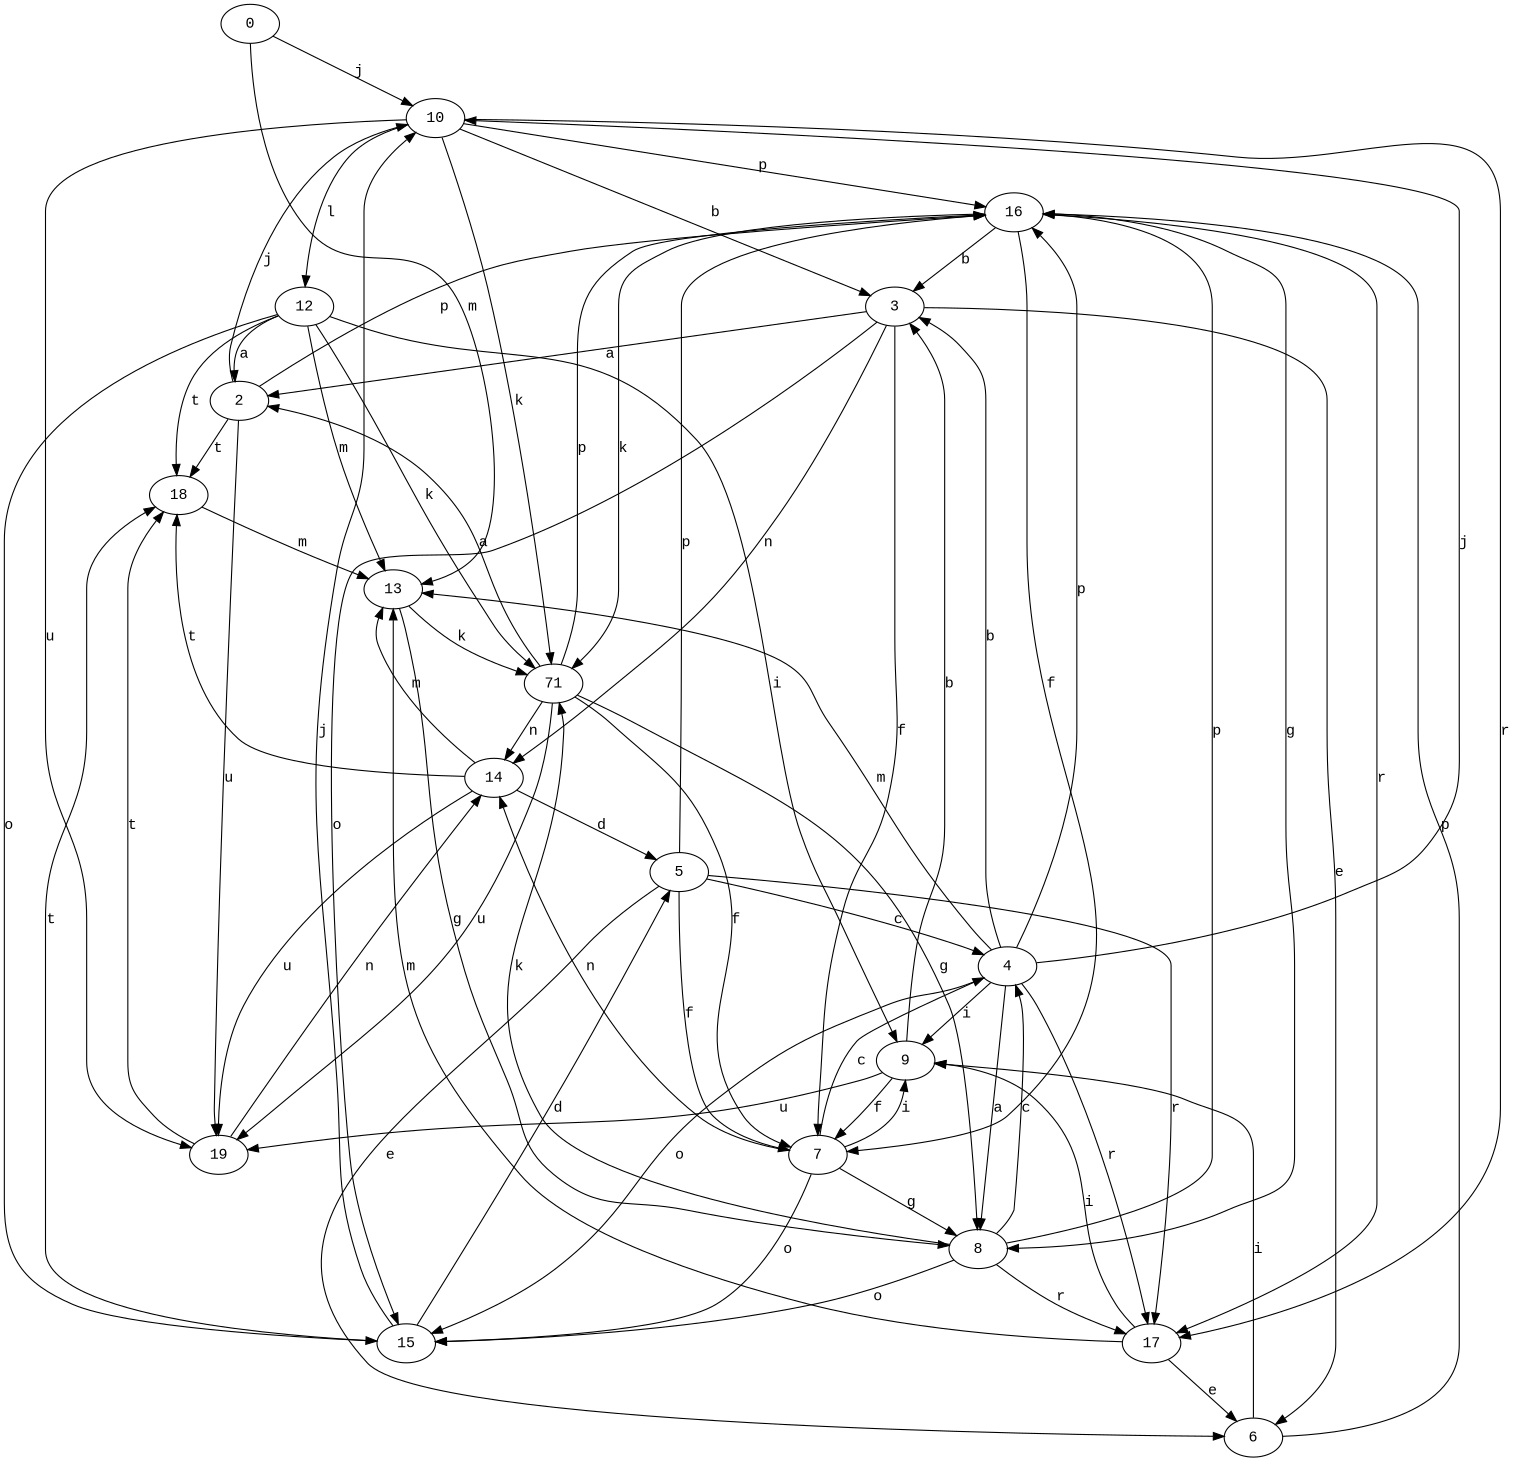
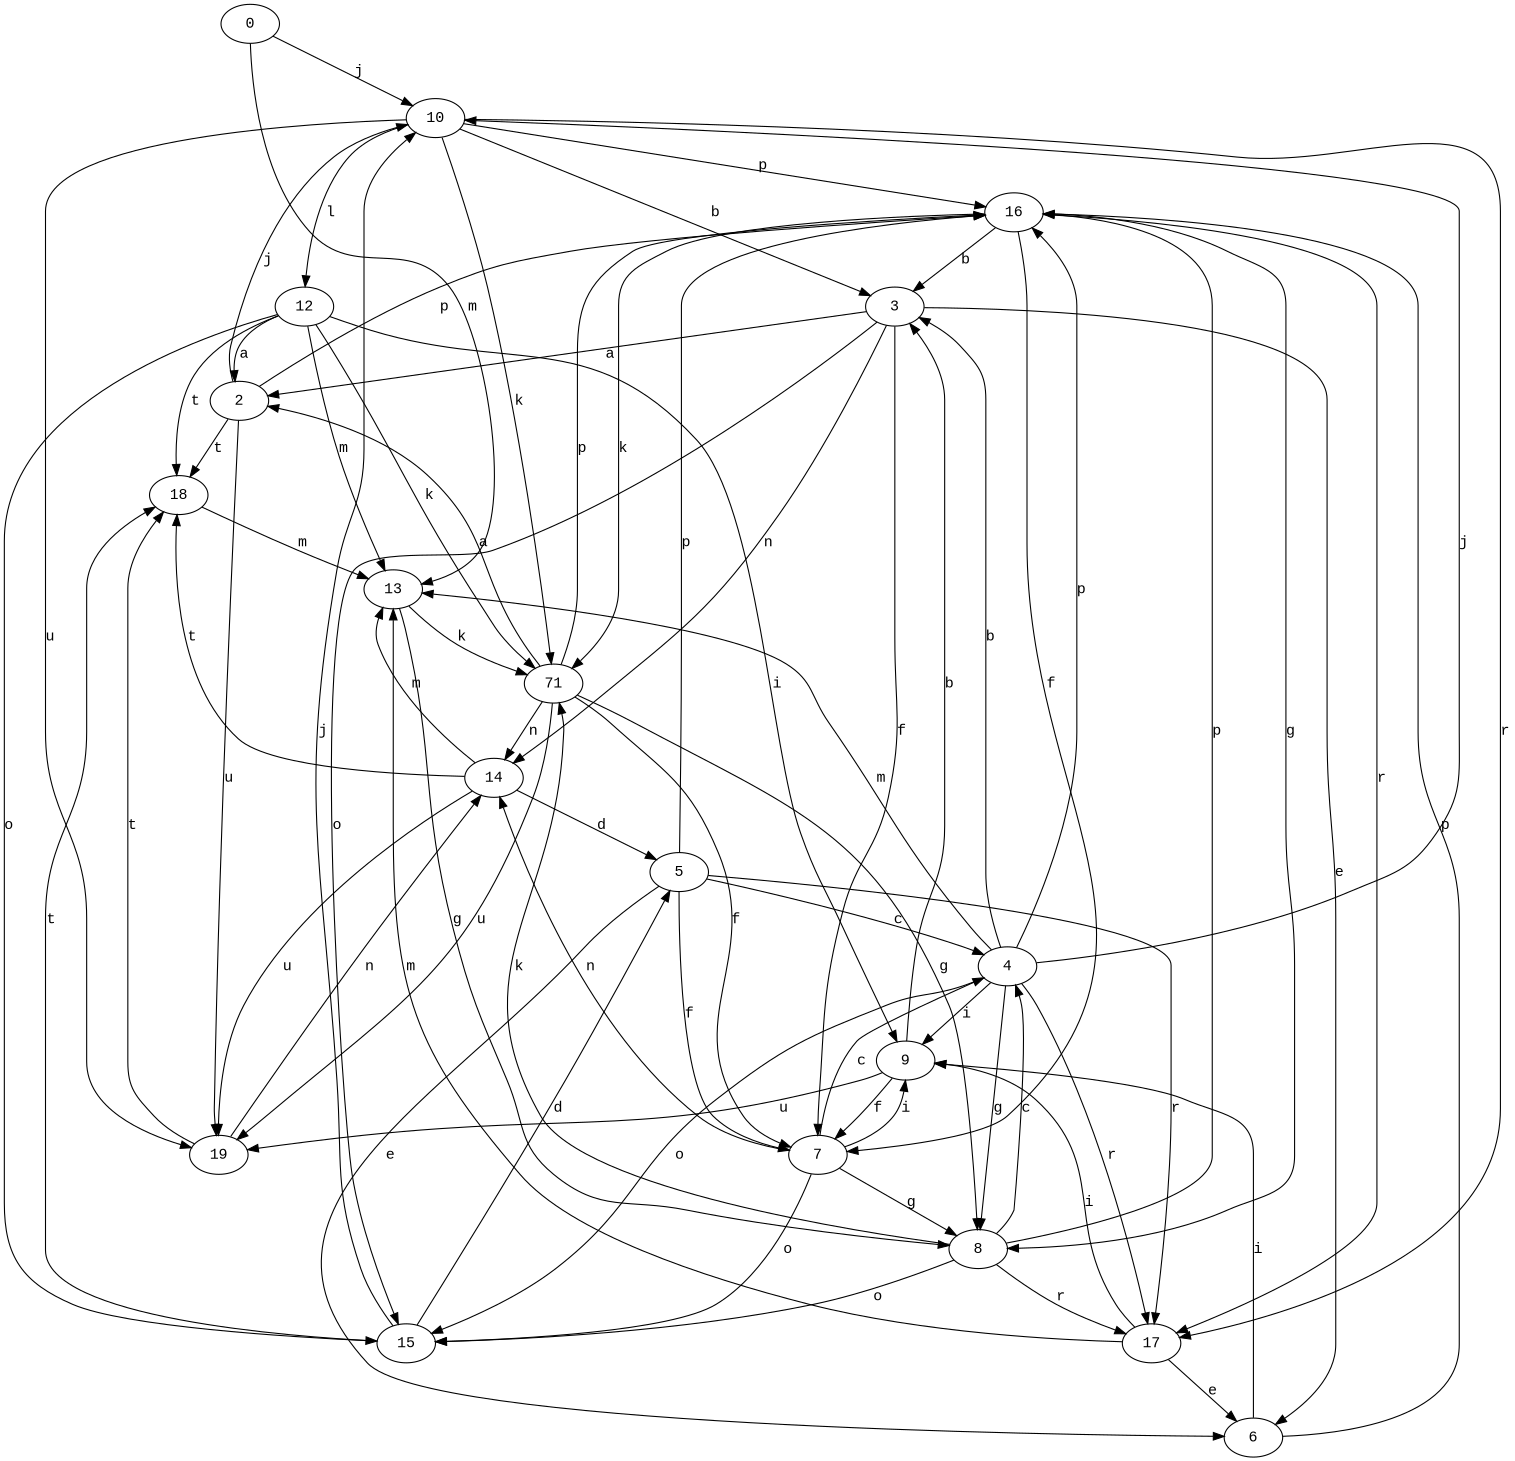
edge "4" -> "8": label "a" -> "g"
